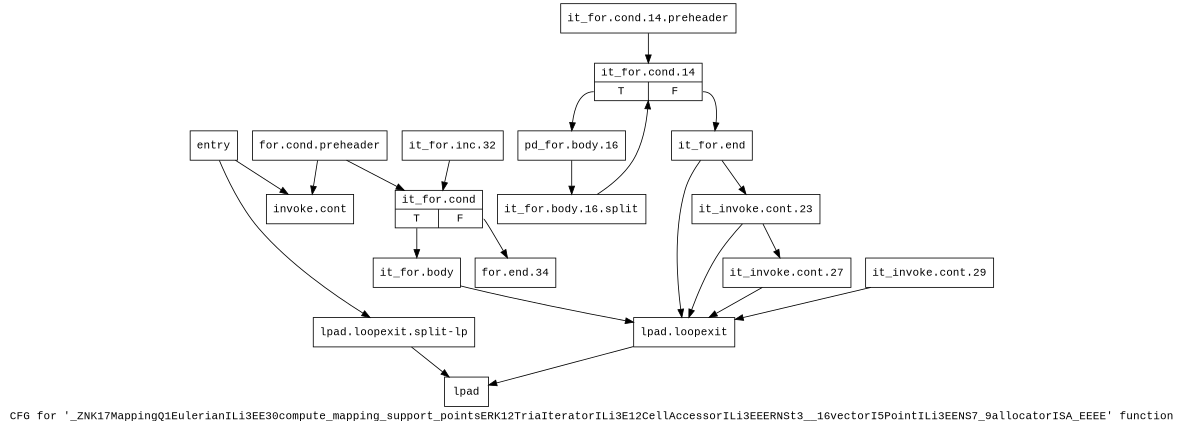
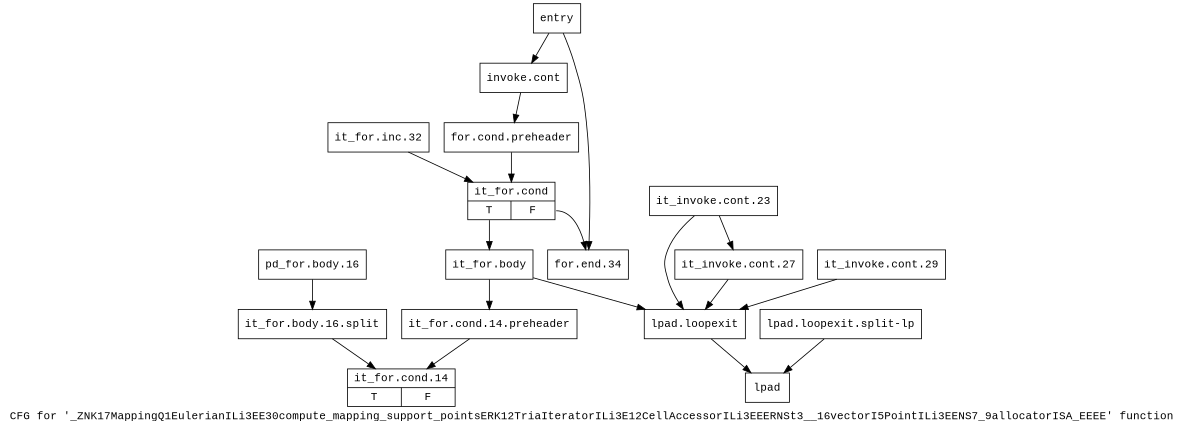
edge "it_for.cond.14" -> "pd_for.body.16": removed
node "it_for.end": removed
edge "for.cond.preheader" -> "invoke.cont": reversed
edge "entry" -> "lpad.loopexit.split-lp": now "entry" -> "for.end.34"
edge "it_for.body" -> "it_for.cond.14.preheader": added
